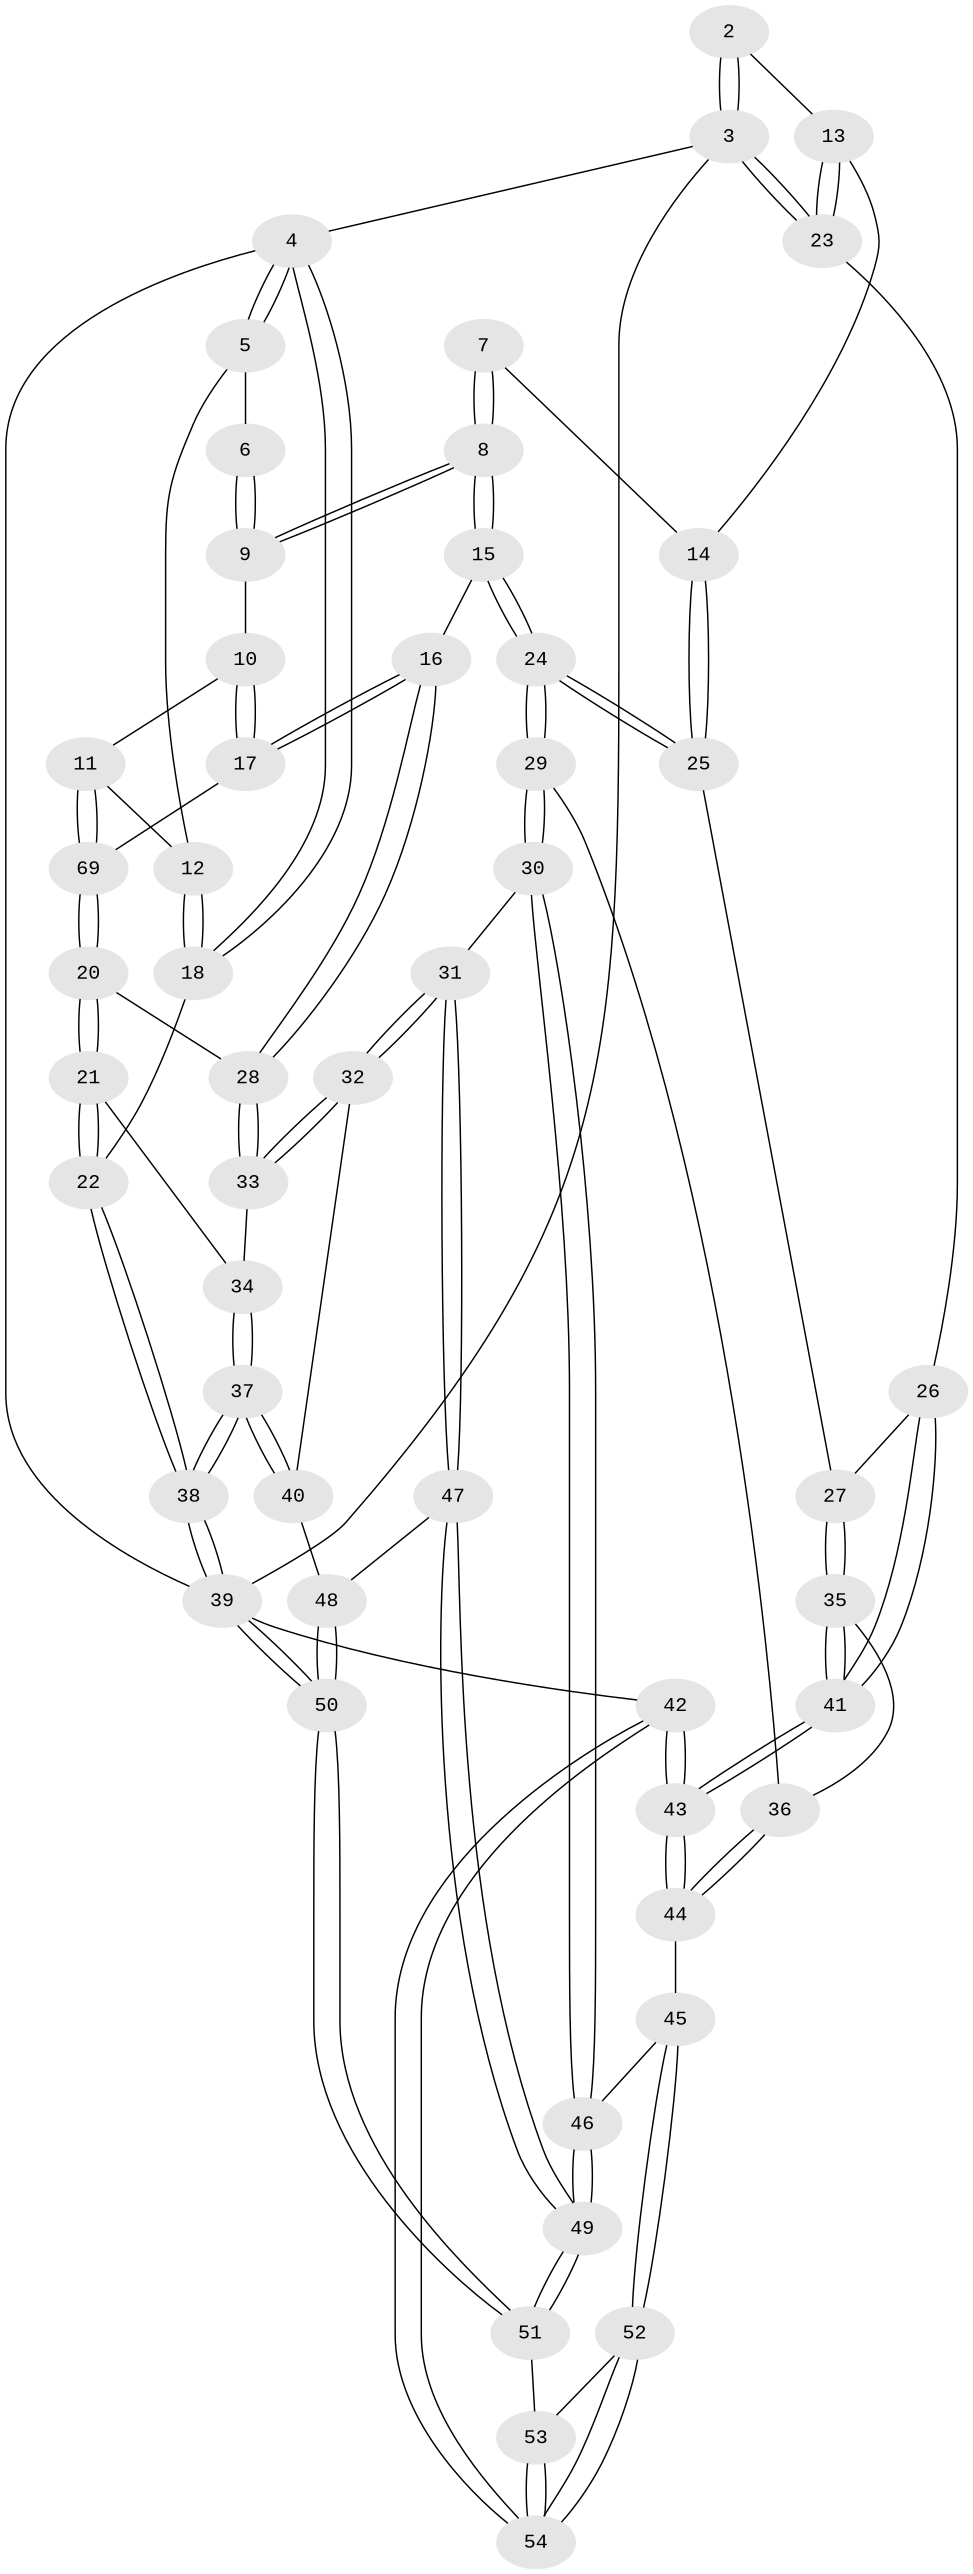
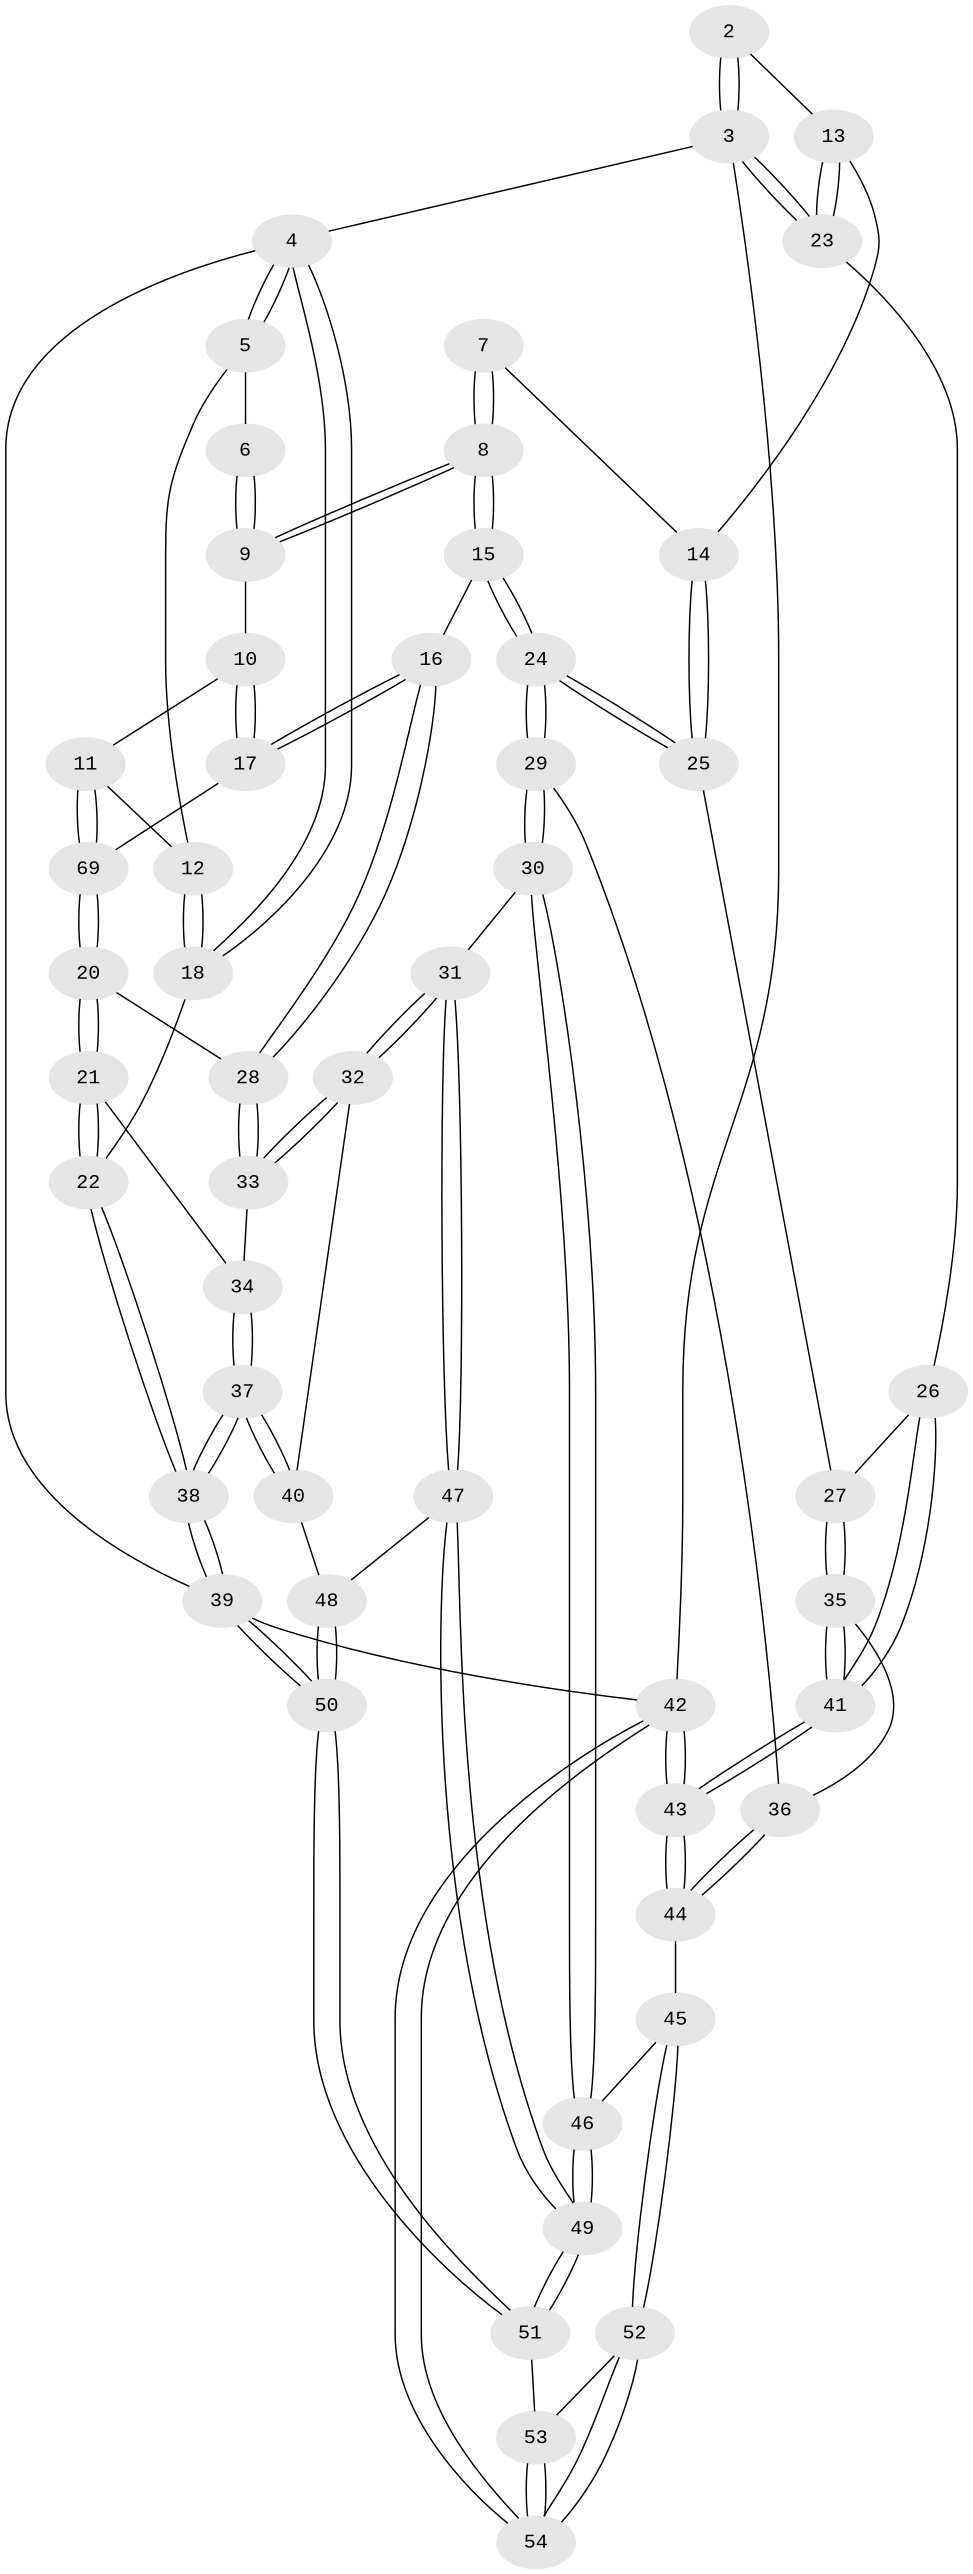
edge "3" -- "39": now "3" -- "42"
